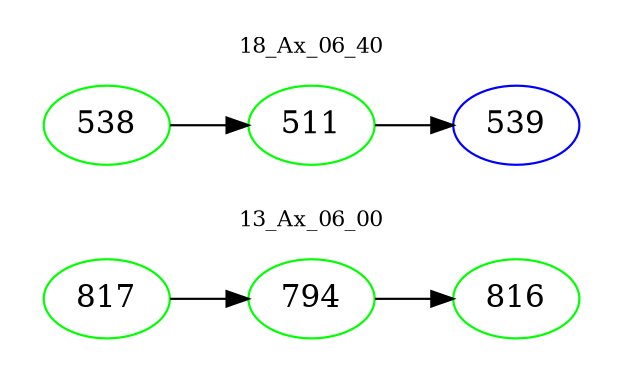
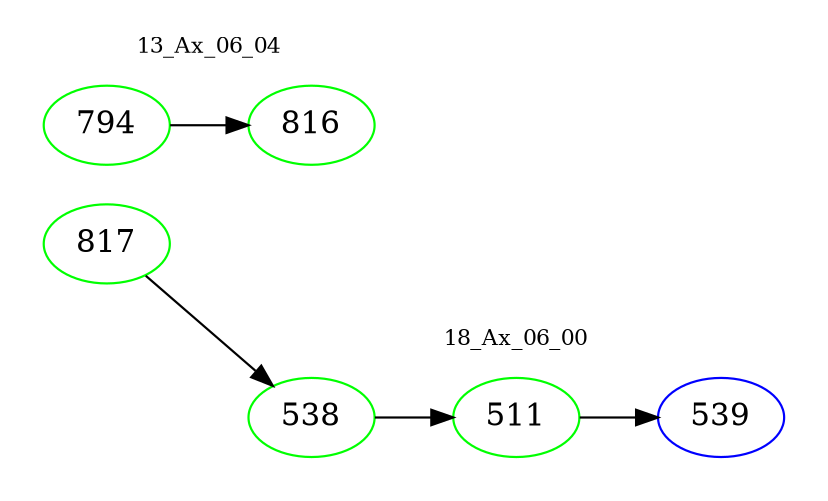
cluster "18_Ax_06_40": label "18_Ax_06_40" -> "18_Ax_06_00"
cluster "13_Ax_06_00": label "13_Ax_06_00" -> "13_Ax_06_04"
edge "817" -> "794": now "817" -> "538"
